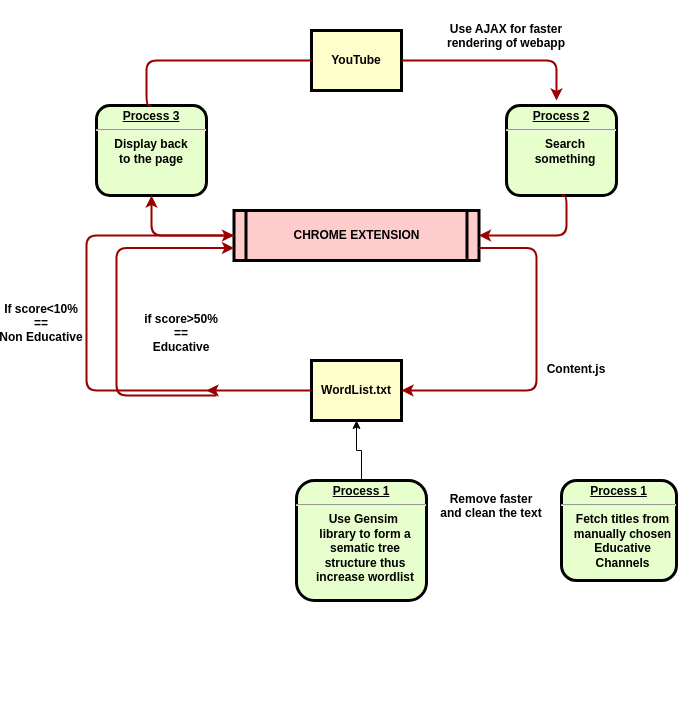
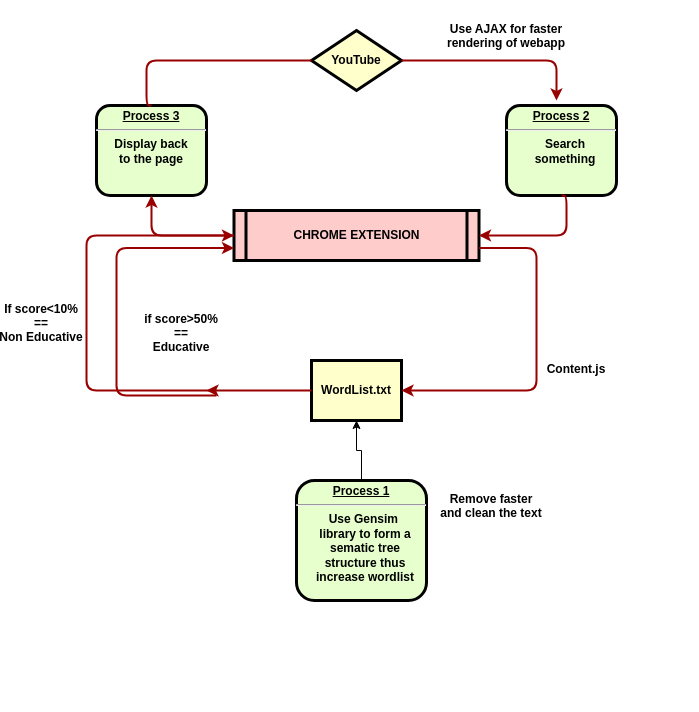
node "YouTube": shape rectangle -> diamond
node "Process 1 Fetch titles from manually chosen Educative Channels": removed
